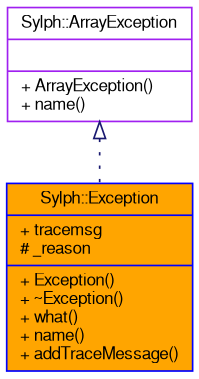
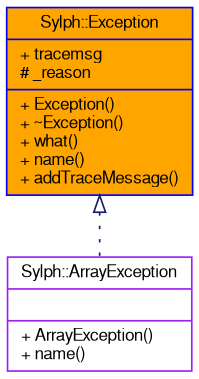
edge "Sylph::Exception" -> "Sylph::ArrayException": reversed
